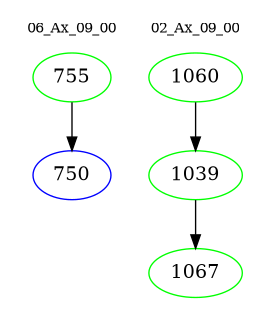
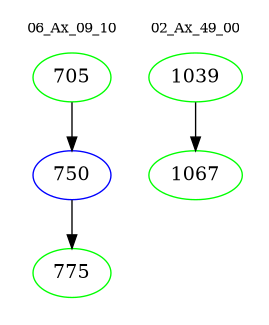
cluster "06_Ax_09_00": label "06_Ax_09_00" -> "06_Ax_09_10"
cluster "02_Ax_09_00": label "02_Ax_09_00" -> "02_Ax_49_00"
node "755": label "755" -> "705"
node "1060": removed
node "775": added
